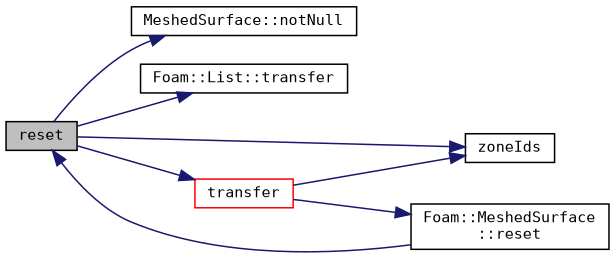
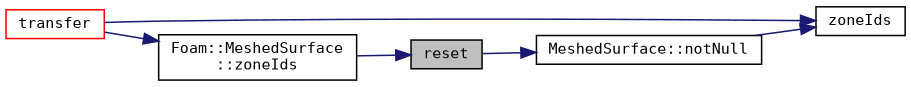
node "Foam::List::transfer": removed
edge "reset" -> "zoneIds": now "MeshedSurface::notNull" -> "zoneIds"
edge "reset" -> "transfer": removed
node "Foam::MeshedSurface ::reset": label "Foam::MeshedSurface ::reset" -> "Foam::MeshedSurface ::zoneIds"
